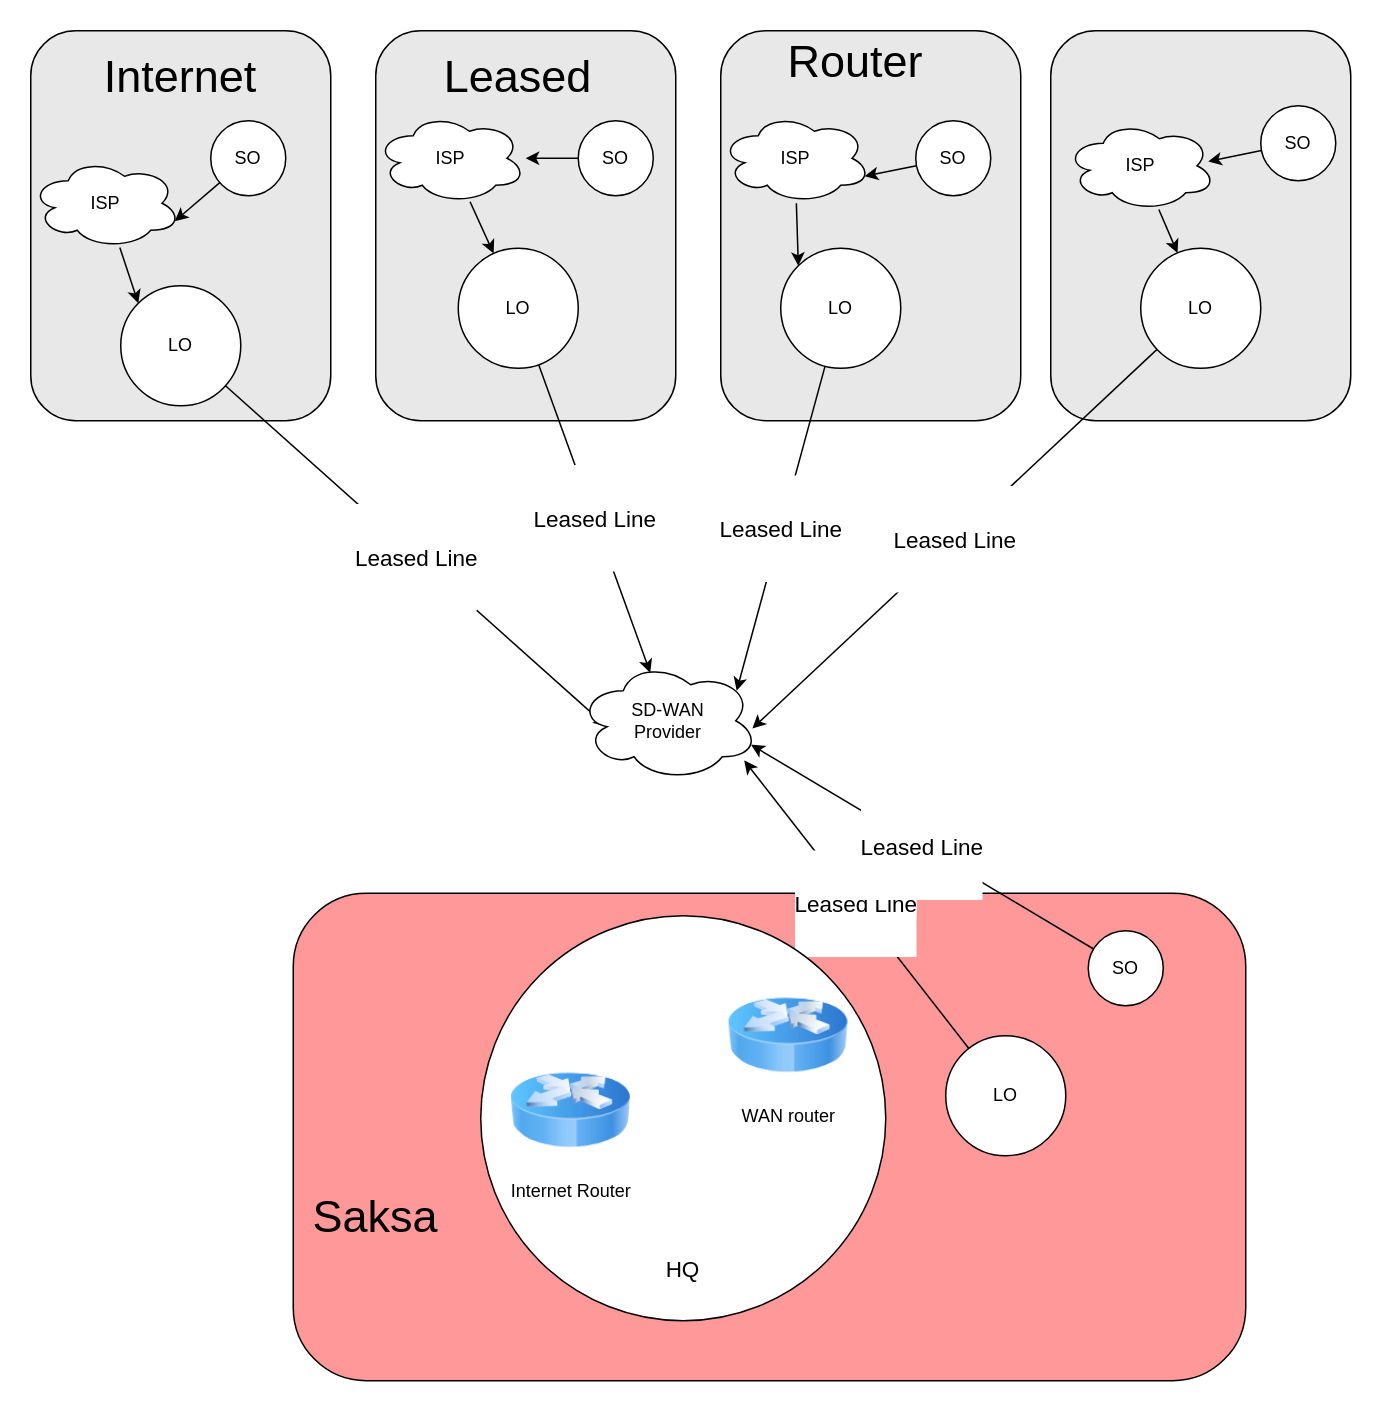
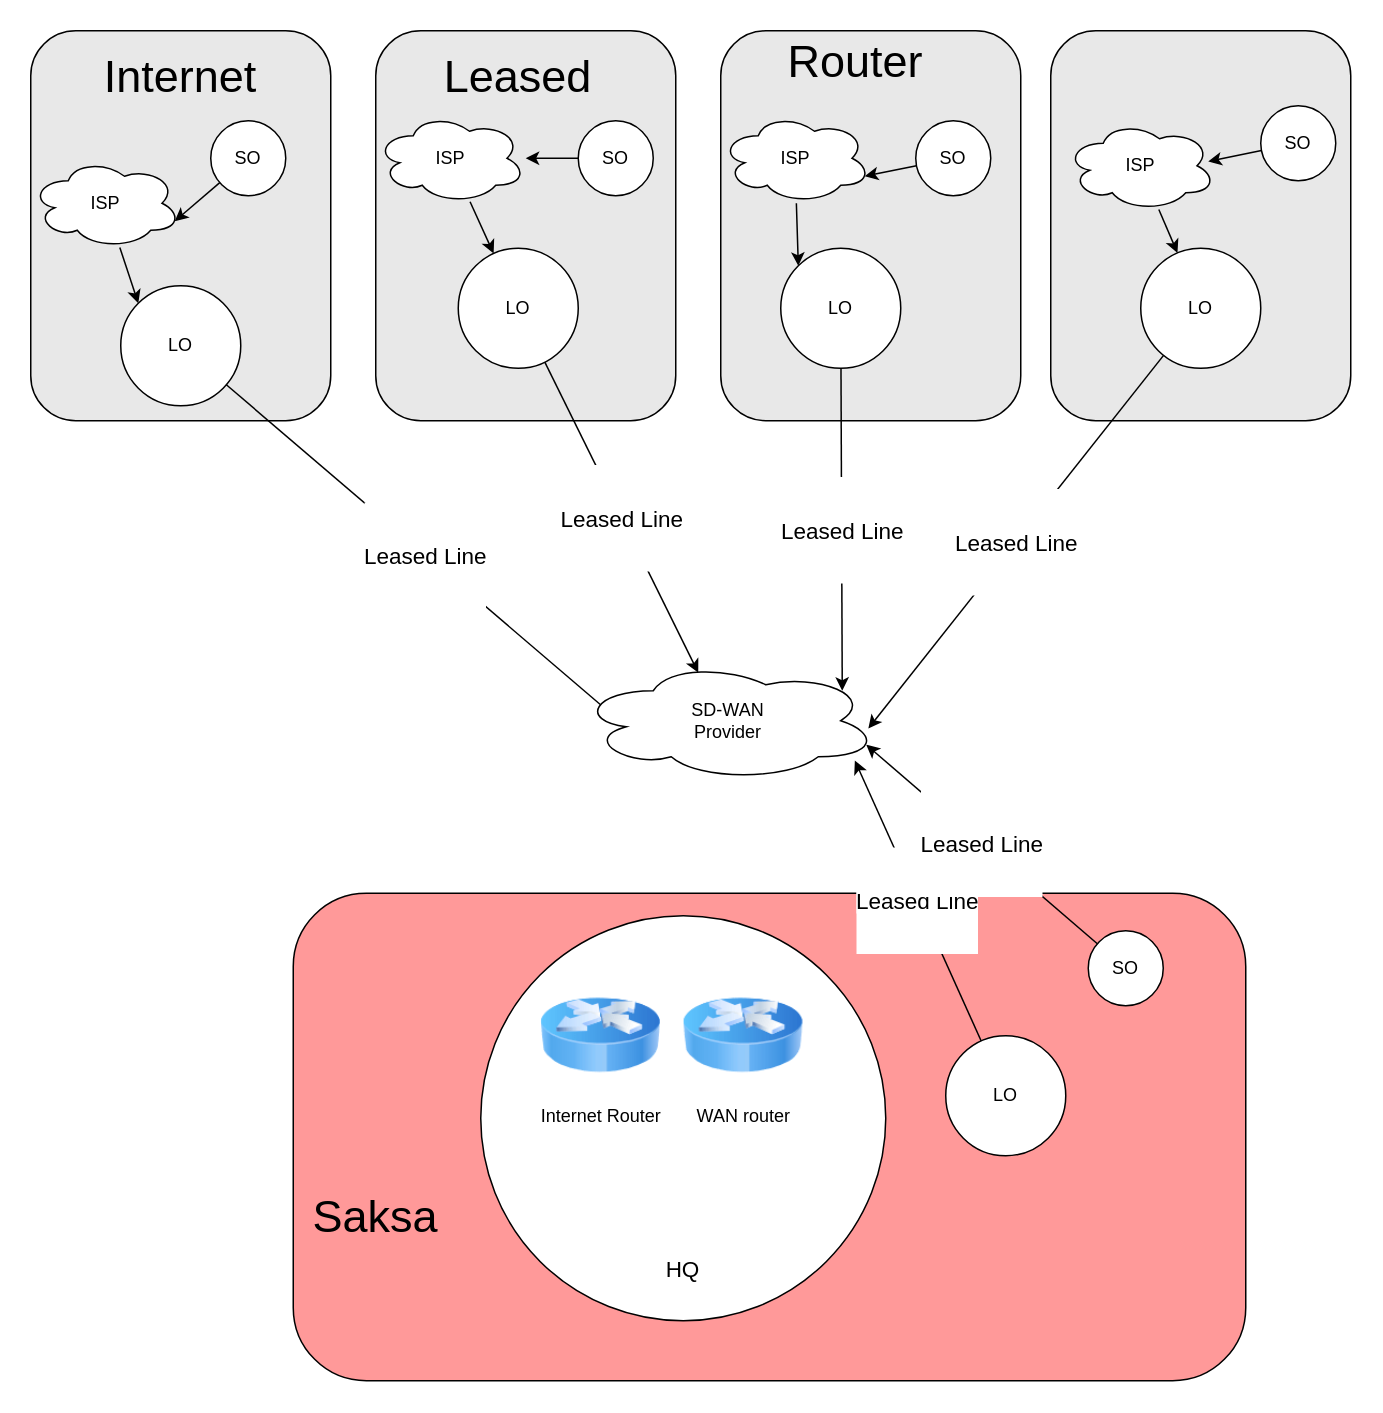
node "SD-WAN Provider": size 180x120 -> 300x120
node "WAN router": moved (788, 1036) -> (743, 1036)
node "Internet Router": moved (571, 1111) -> (601, 1036)
